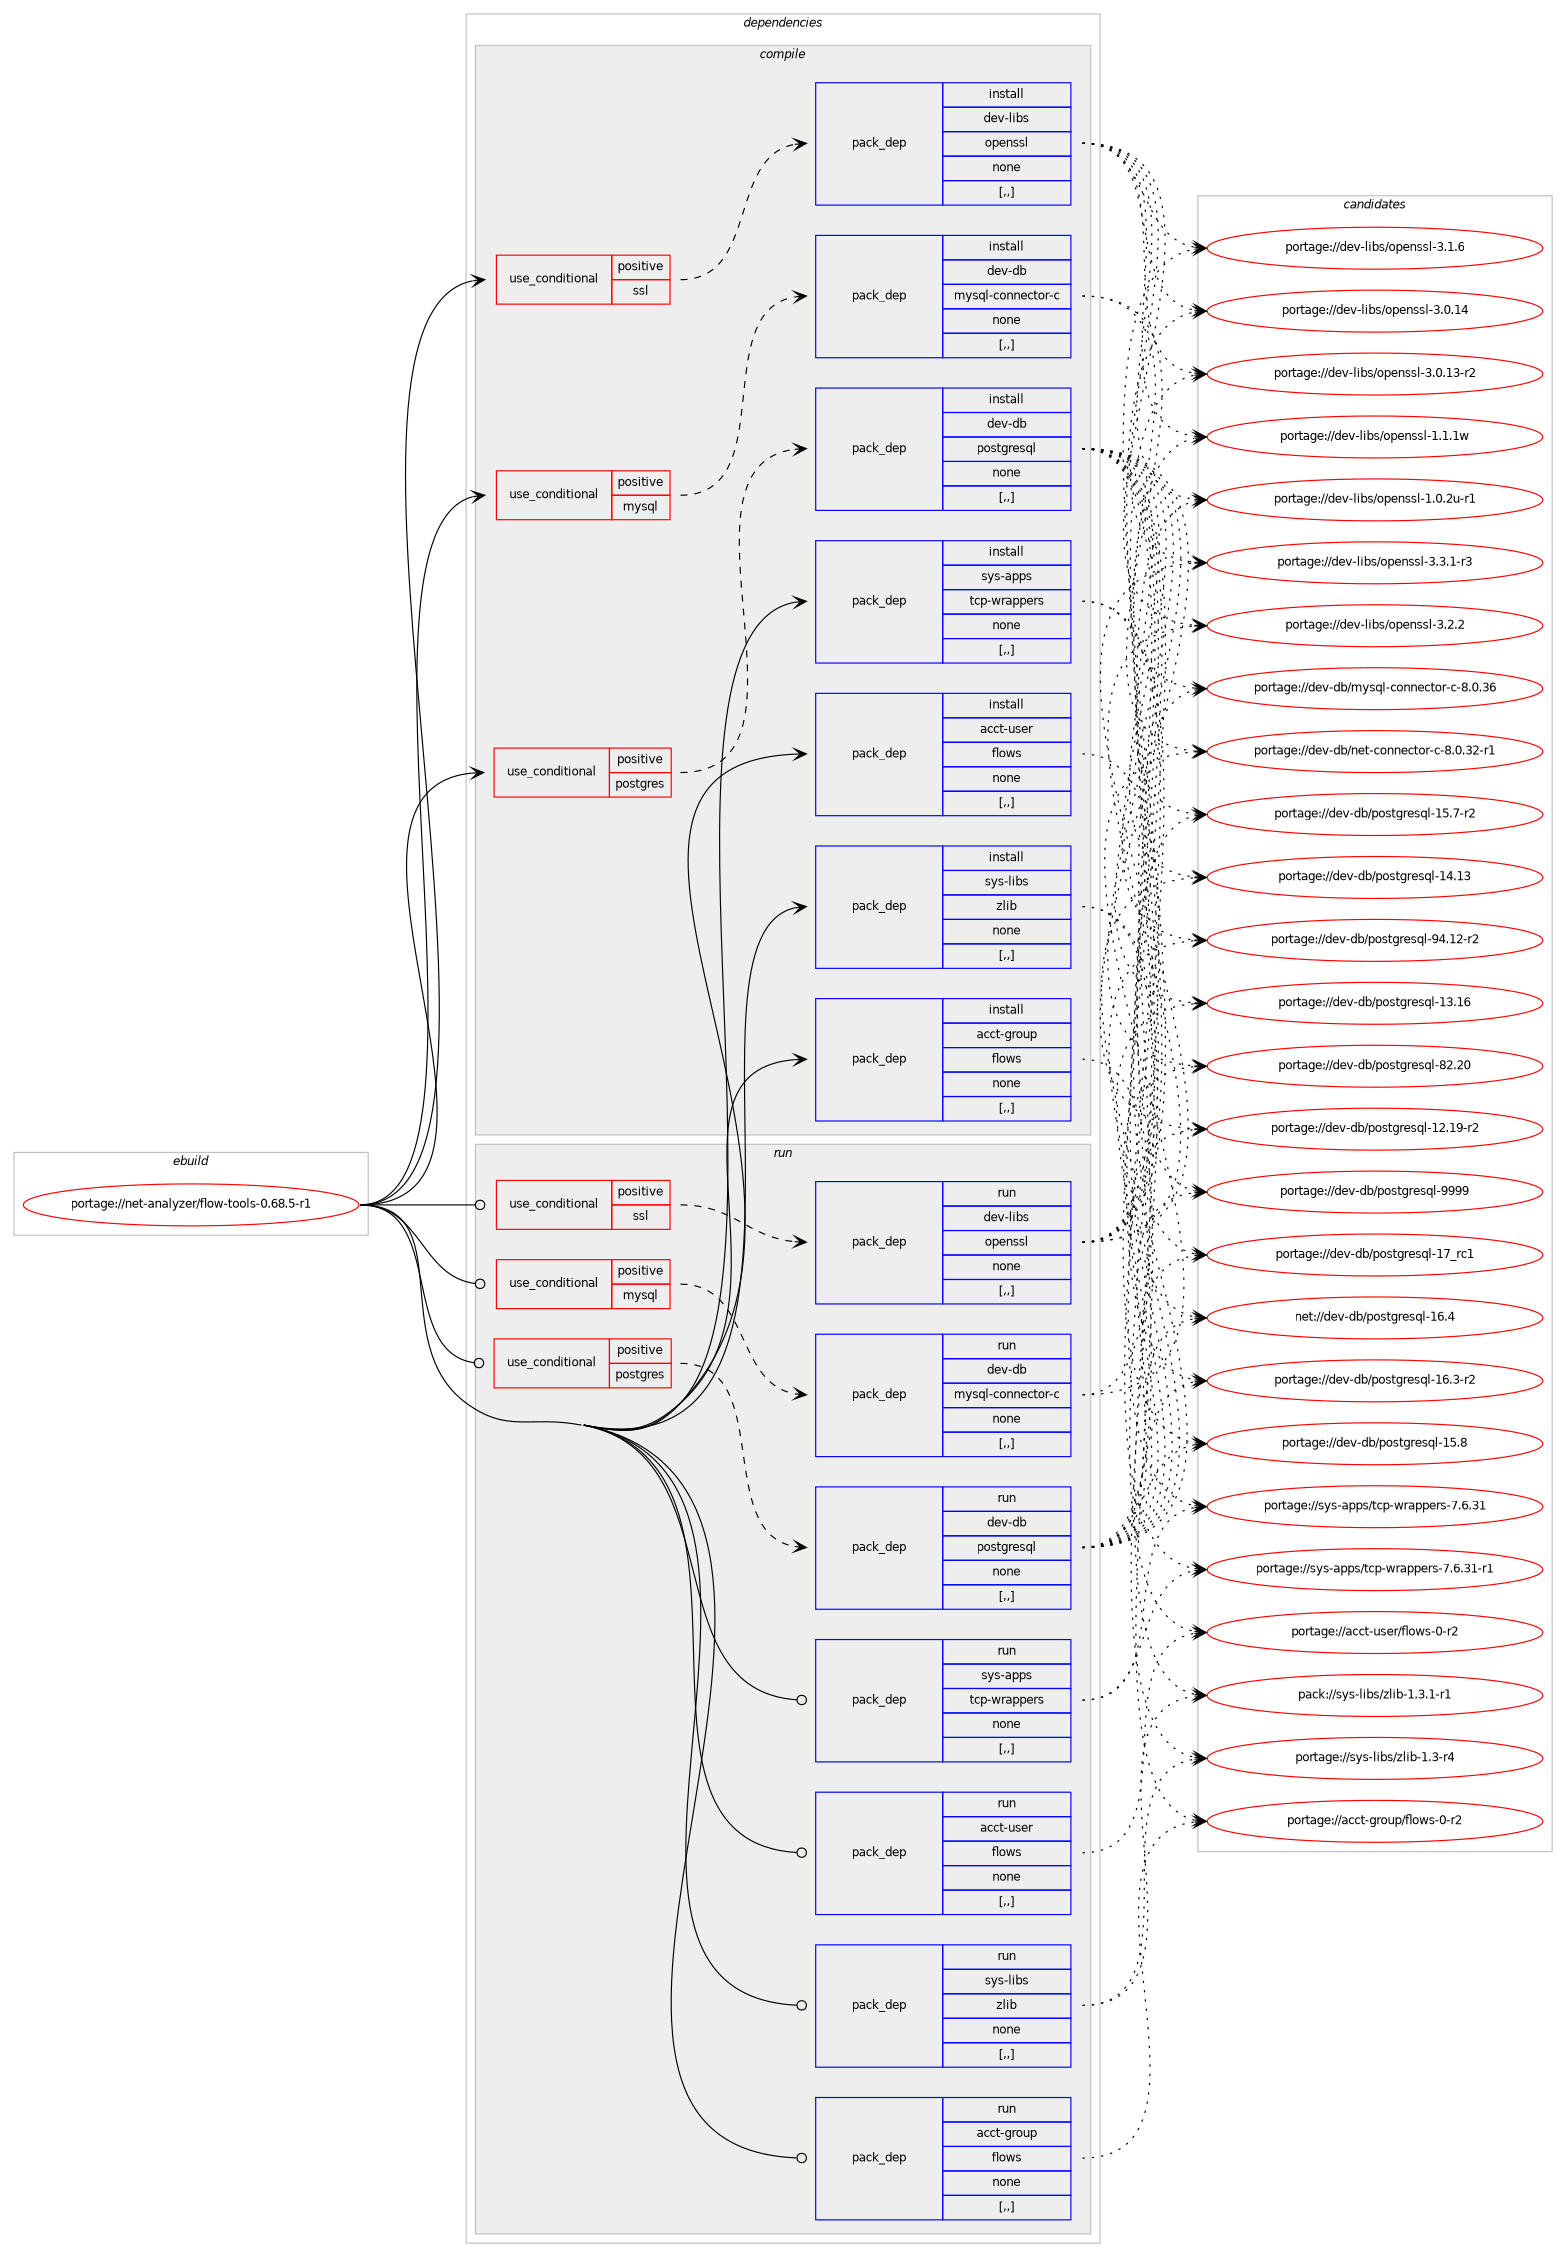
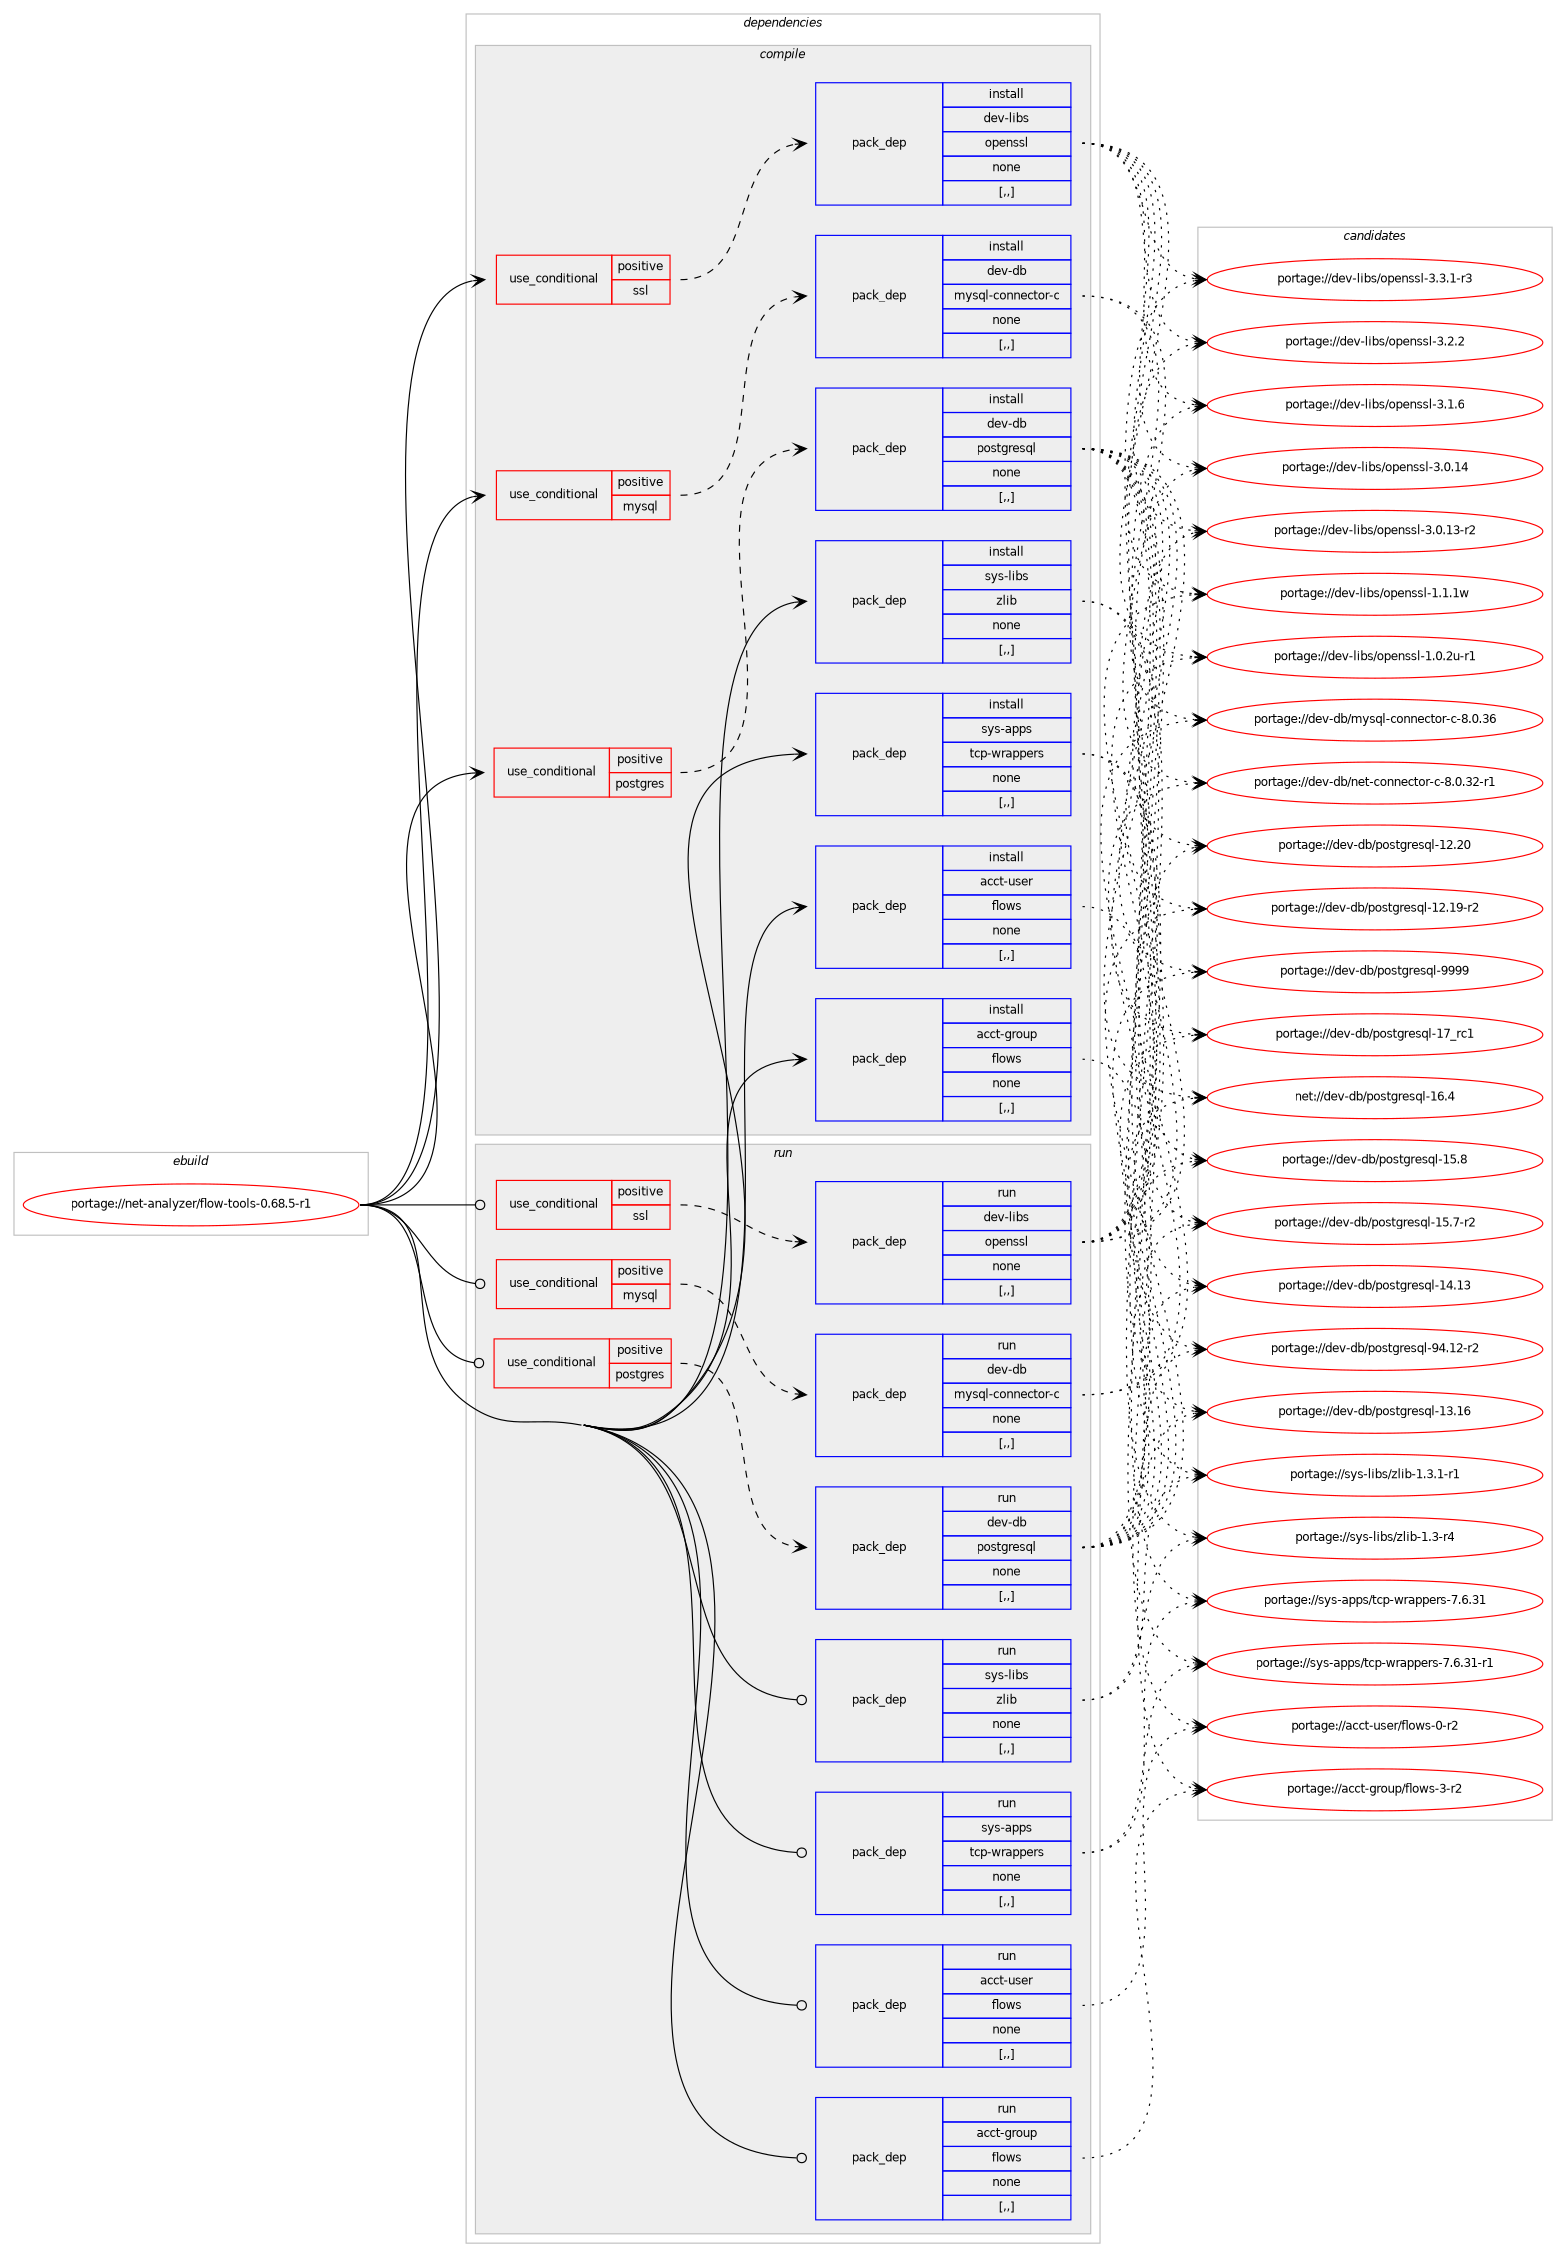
node "portage://dev-db/postgresql-82.20": label "portage://dev-db/postgresql-82.20" -> "portage://dev-db/postgresql-12.20"
node "portage://dev-db/postgresql-16.3-r2": removed
node "pack://sys-libs/zlib-1.3.1-r1": label "pack://sys-libs/zlib-1.3.1-r1" -> "portage://sys-libs/zlib-1.3.1-r1"
node "portage://acct-group/flows-0-r2": label "portage://acct-group/flows-0-r2" -> "portage://acct-group/flows-3-r2"
